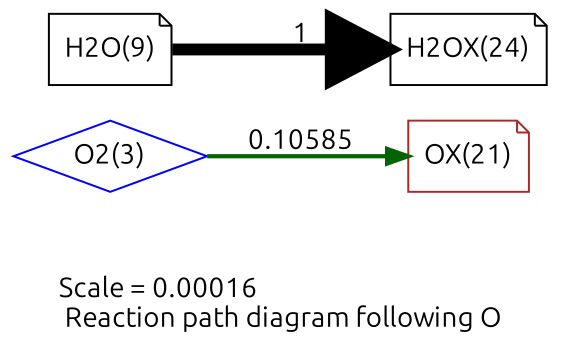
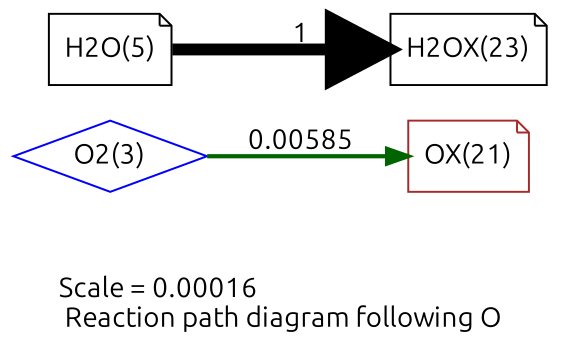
node "H2O(9)": label "H2O(9)" -> "H2O(5)"
node "H2OX(24)": label "H2OX(24)" -> "H2OX(23)"
edge "O2(3)" -> "OX(21)": label " 0.10585" -> " 0.00585"
